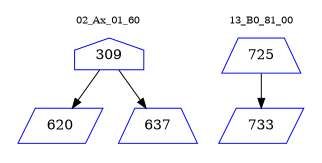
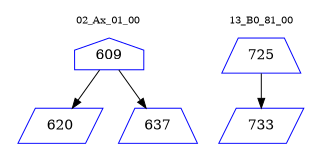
cluster "02_Ax_01_60": label "02_Ax_01_60" -> "02_Ax_01_00"
node "309": label "309" -> "609"
